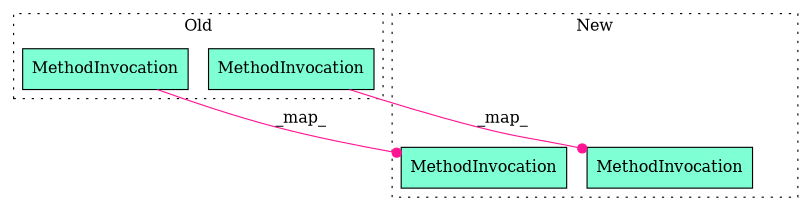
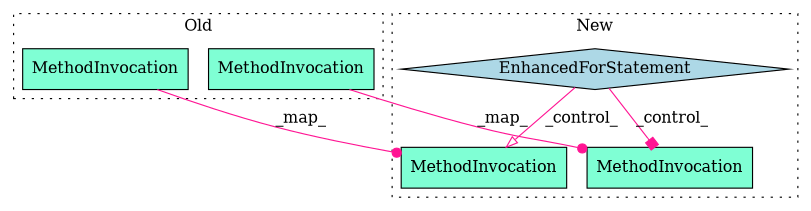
node "EnhancedForStatement": added
